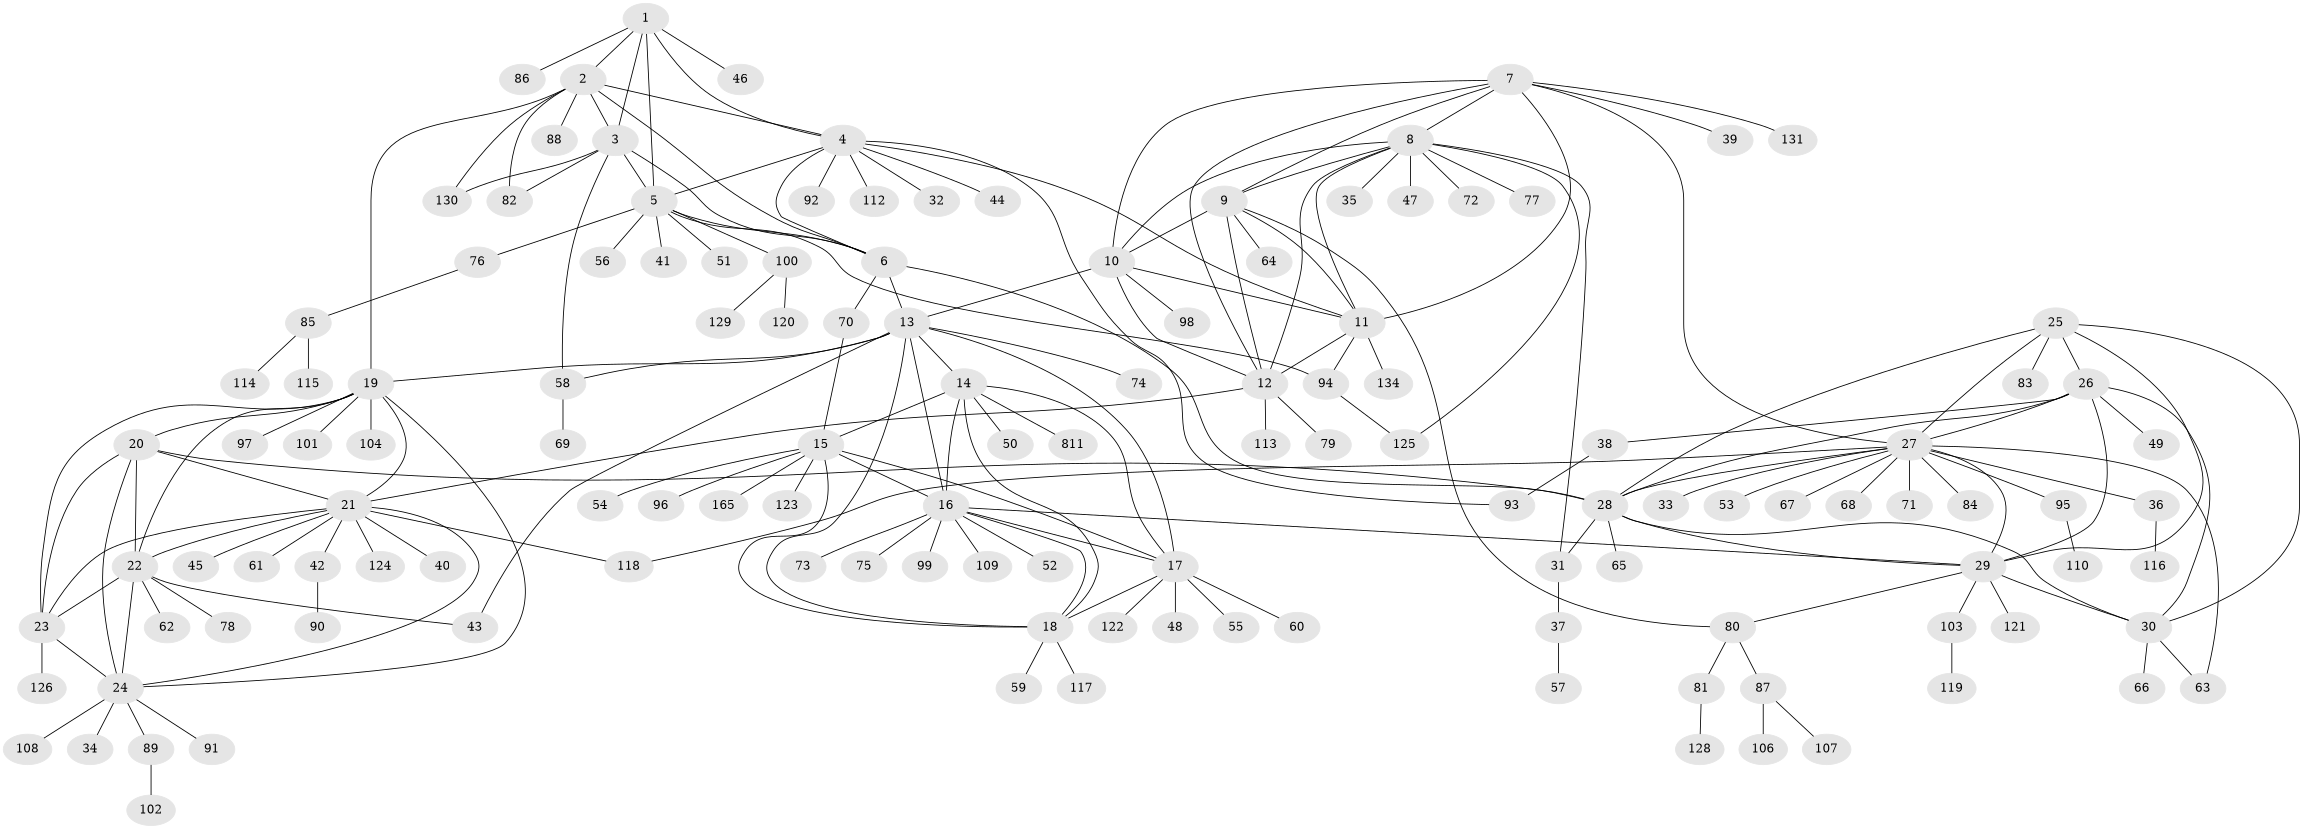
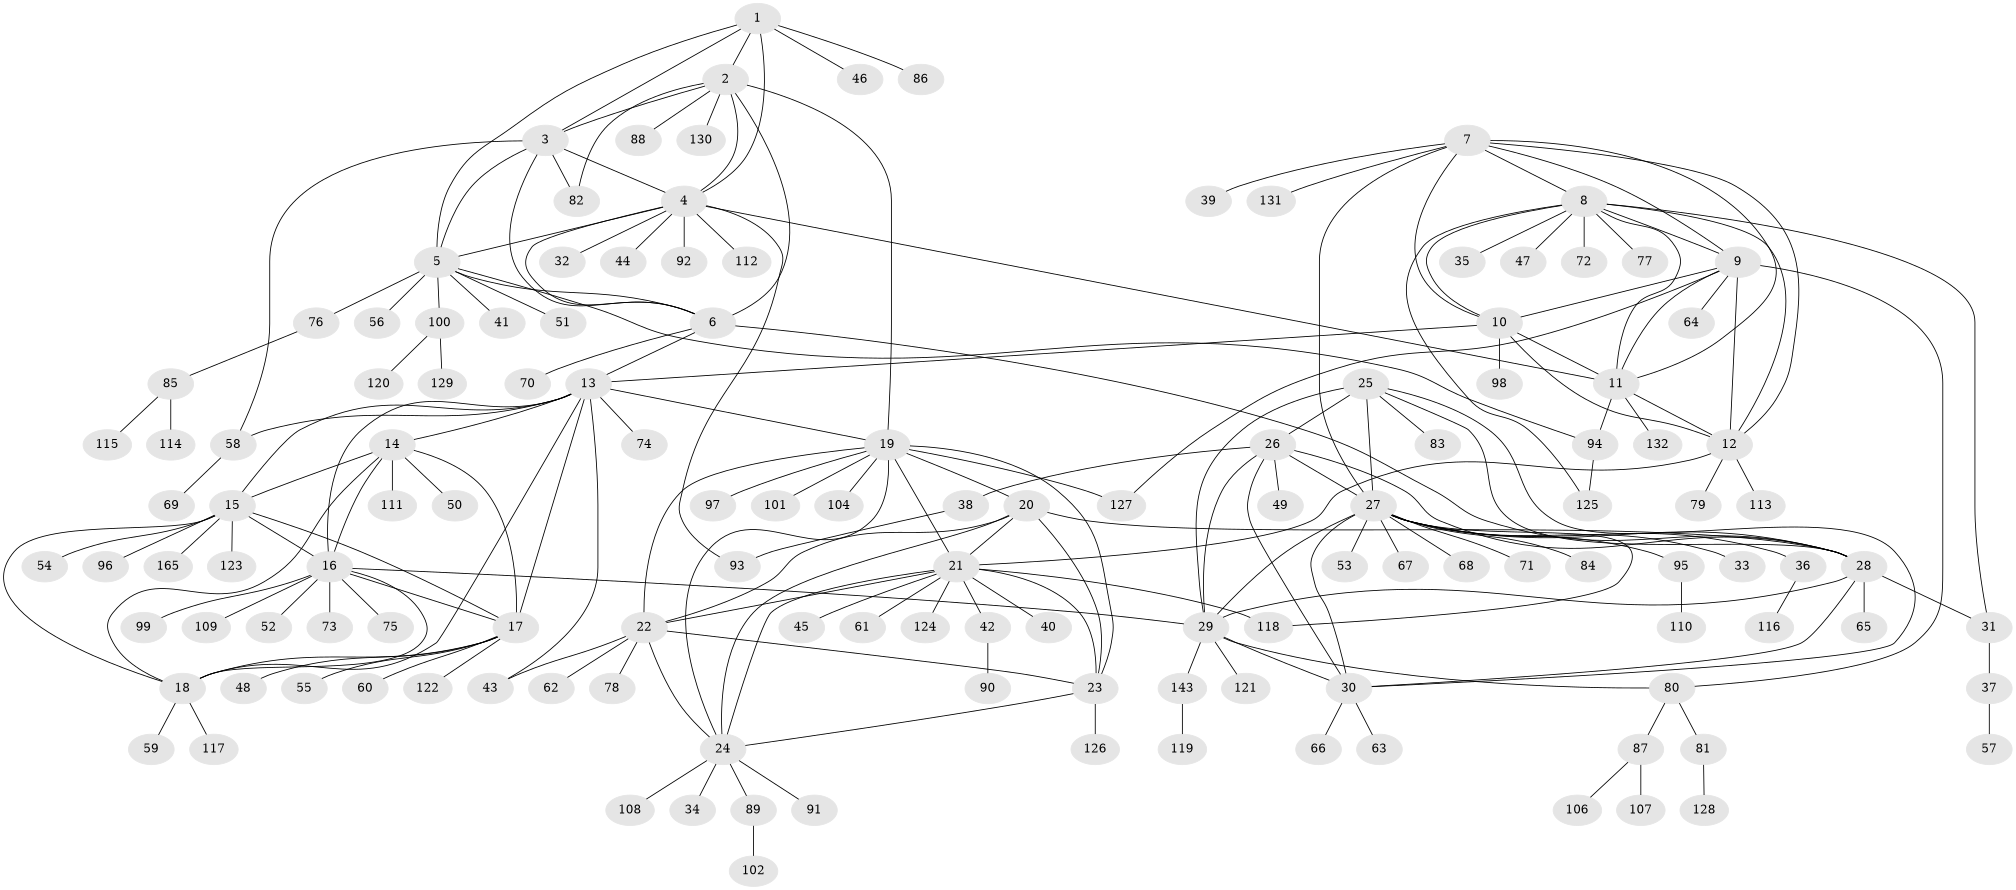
edge "3" -- "130": now "3" -- "4"
edge "70" -- "15": now "13" -- "15"
node "134": label "134" -> "132"
node "811": label "811" -> "111"
edge "27" -- "63": now "27" -- "30"
node "127": added
node "103": label "103" -> "143"
